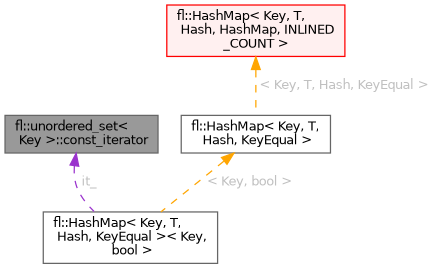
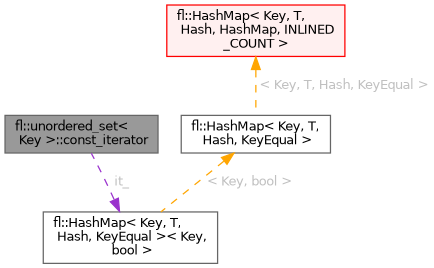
edge "fl::HashMap< Key, T, Hash, KeyEqual >< Key, bool >" -> "fl::unordered_set< Key >::const_iterator": reversed
